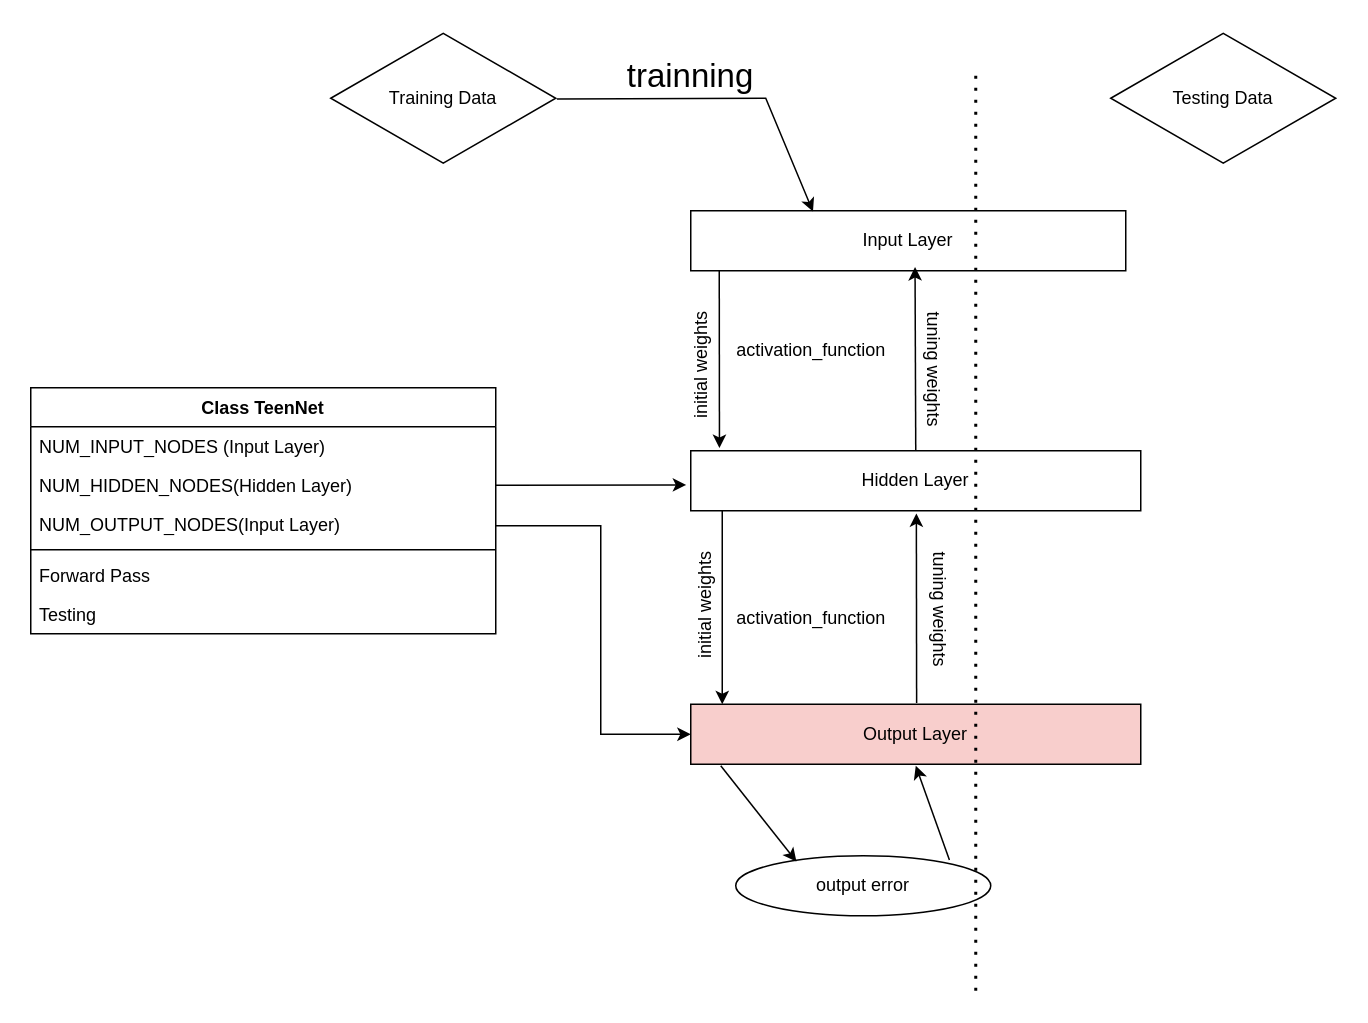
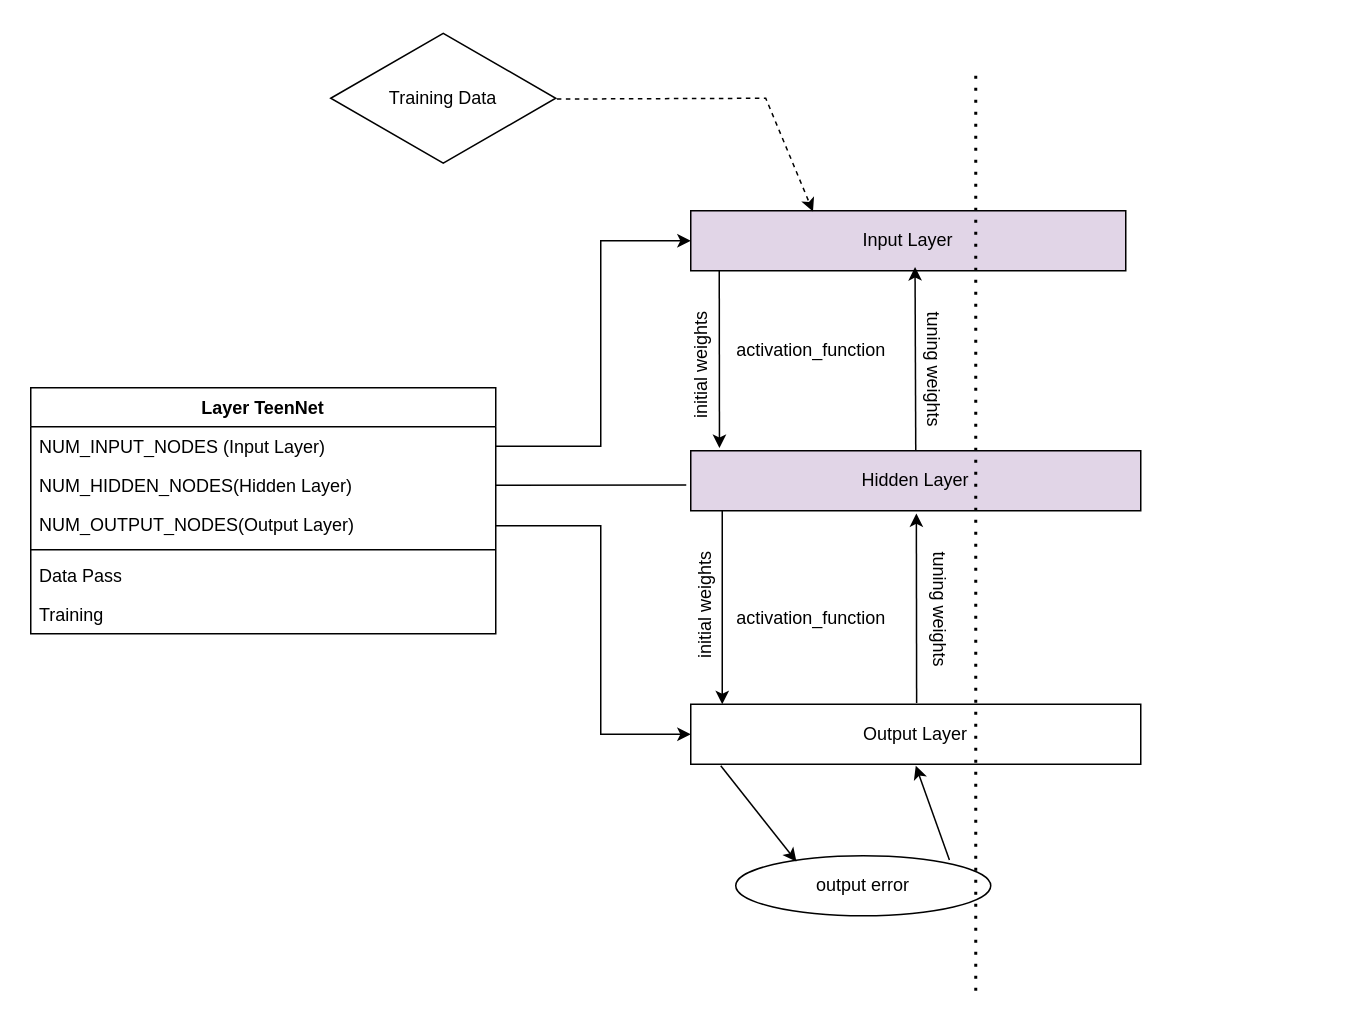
node "trainning": removed
edge "Training Data" -> "Input Layer": style solid -> dashed
node "Testing Data": removed
node "Input Layer": fillcolor #ffffff -> #e1d5e7
edge "NUM_INPUT_NODES (Input Layer)" -> "Input Layer": added
node "Class TeenNet": label "Class TeenNet" -> "Layer TeenNet"
node "Hidden Layer": fillcolor #ffffff -> #e1d5e7
edge "NUM_HIDDEN_NODES(Hidden Layer)" -> "Hidden Layer": arrowhead classic -> none
node "NUM_OUTPUT_NODES(Input Layer)": label "NUM_OUTPUT_NODES(Input Layer)" -> "NUM_OUTPUT_NODES(Output Layer)"
node "Forward Pass": label "Forward Pass" -> "Data Pass"
node "Testing": label "Testing" -> "Training"
node "Output Layer": fillcolor #f8cecc -> #ffffff
